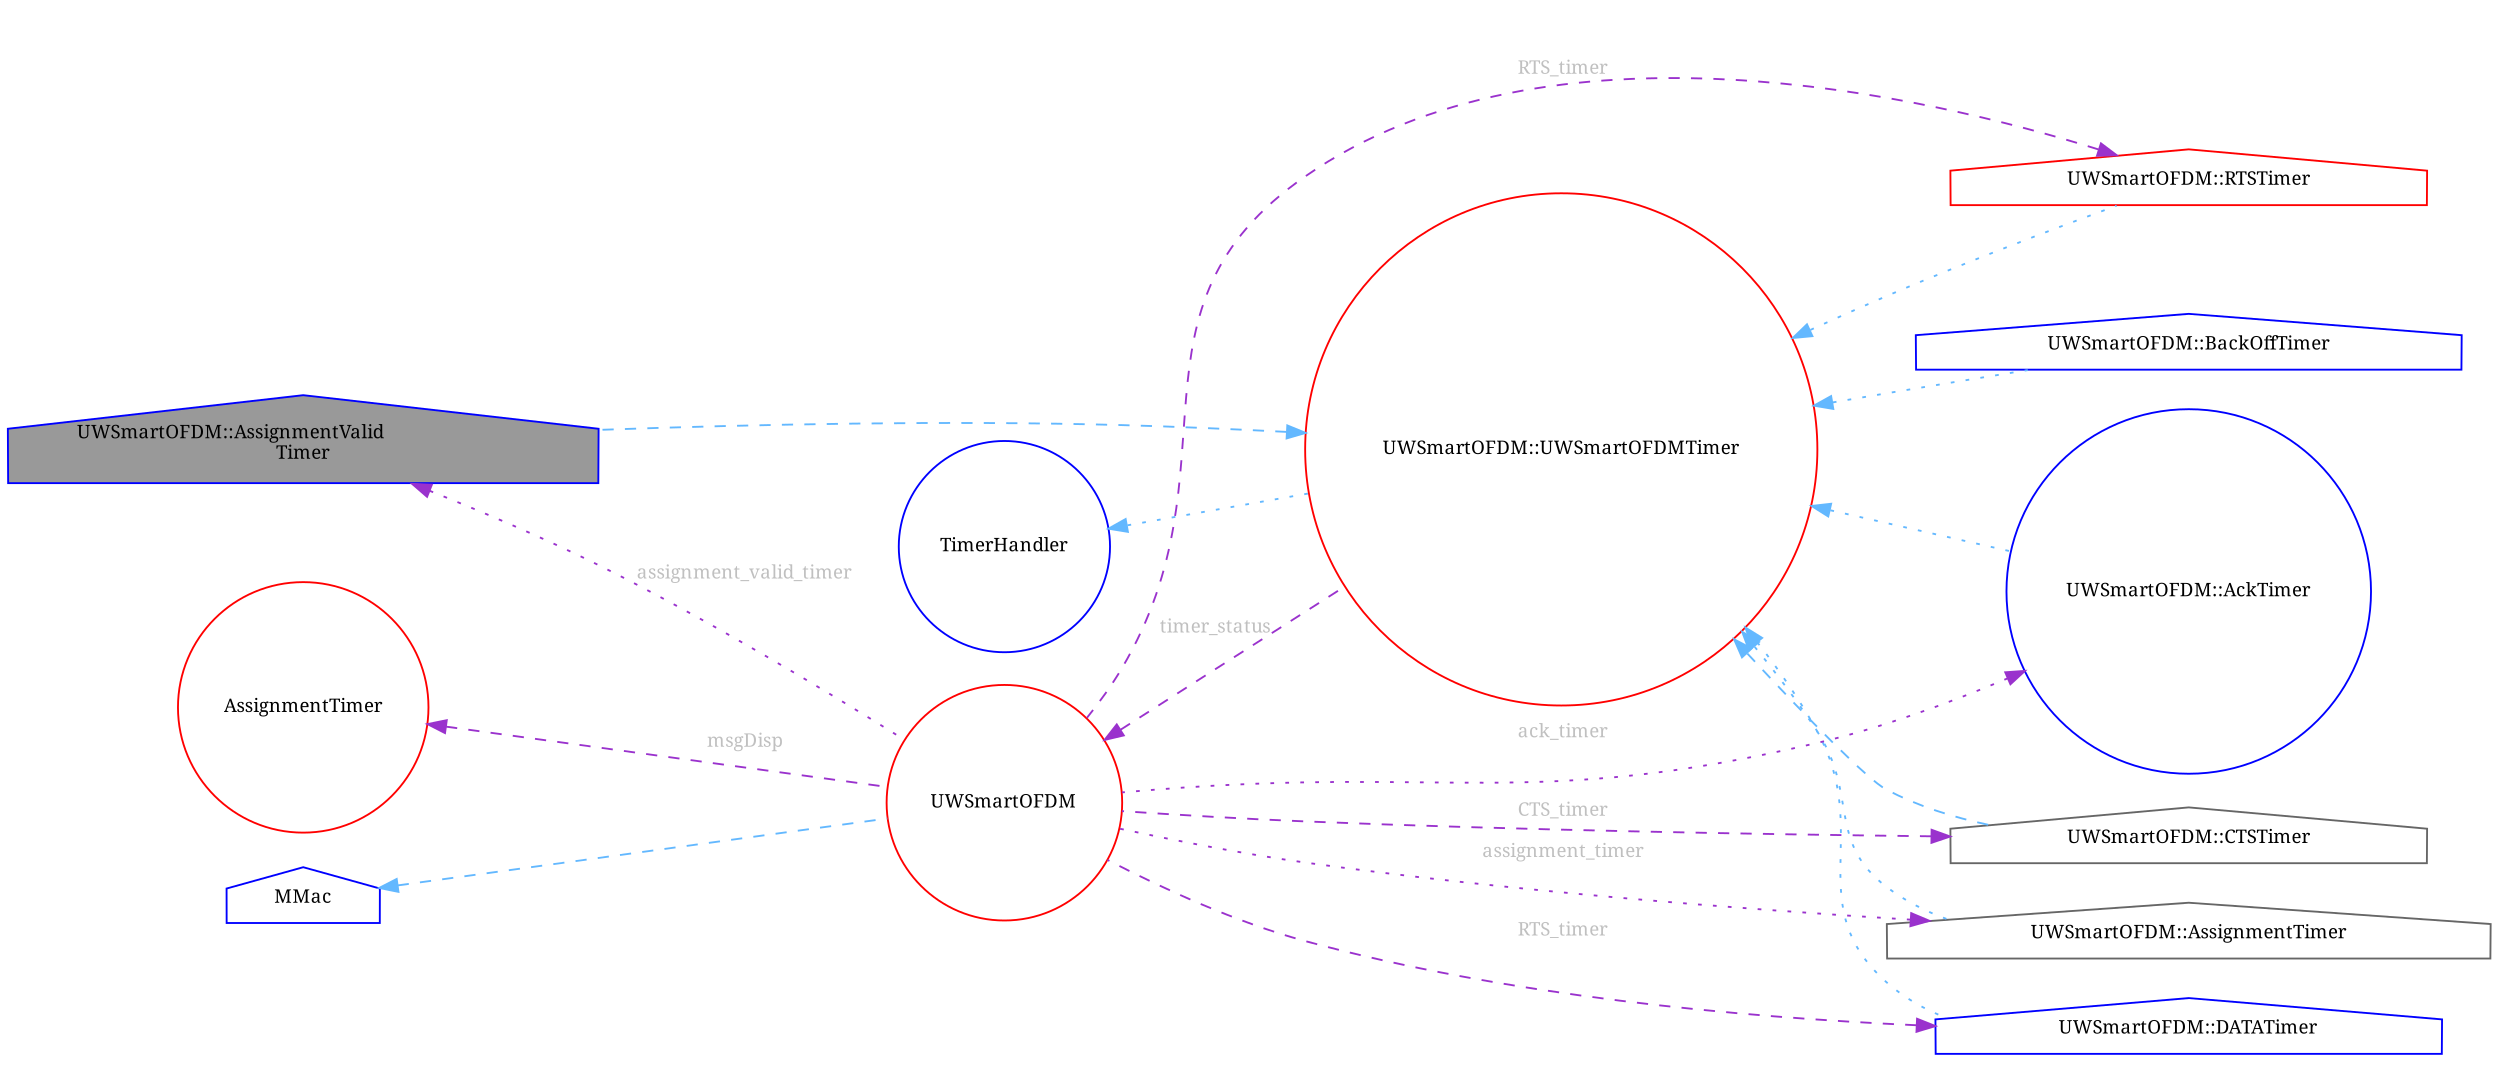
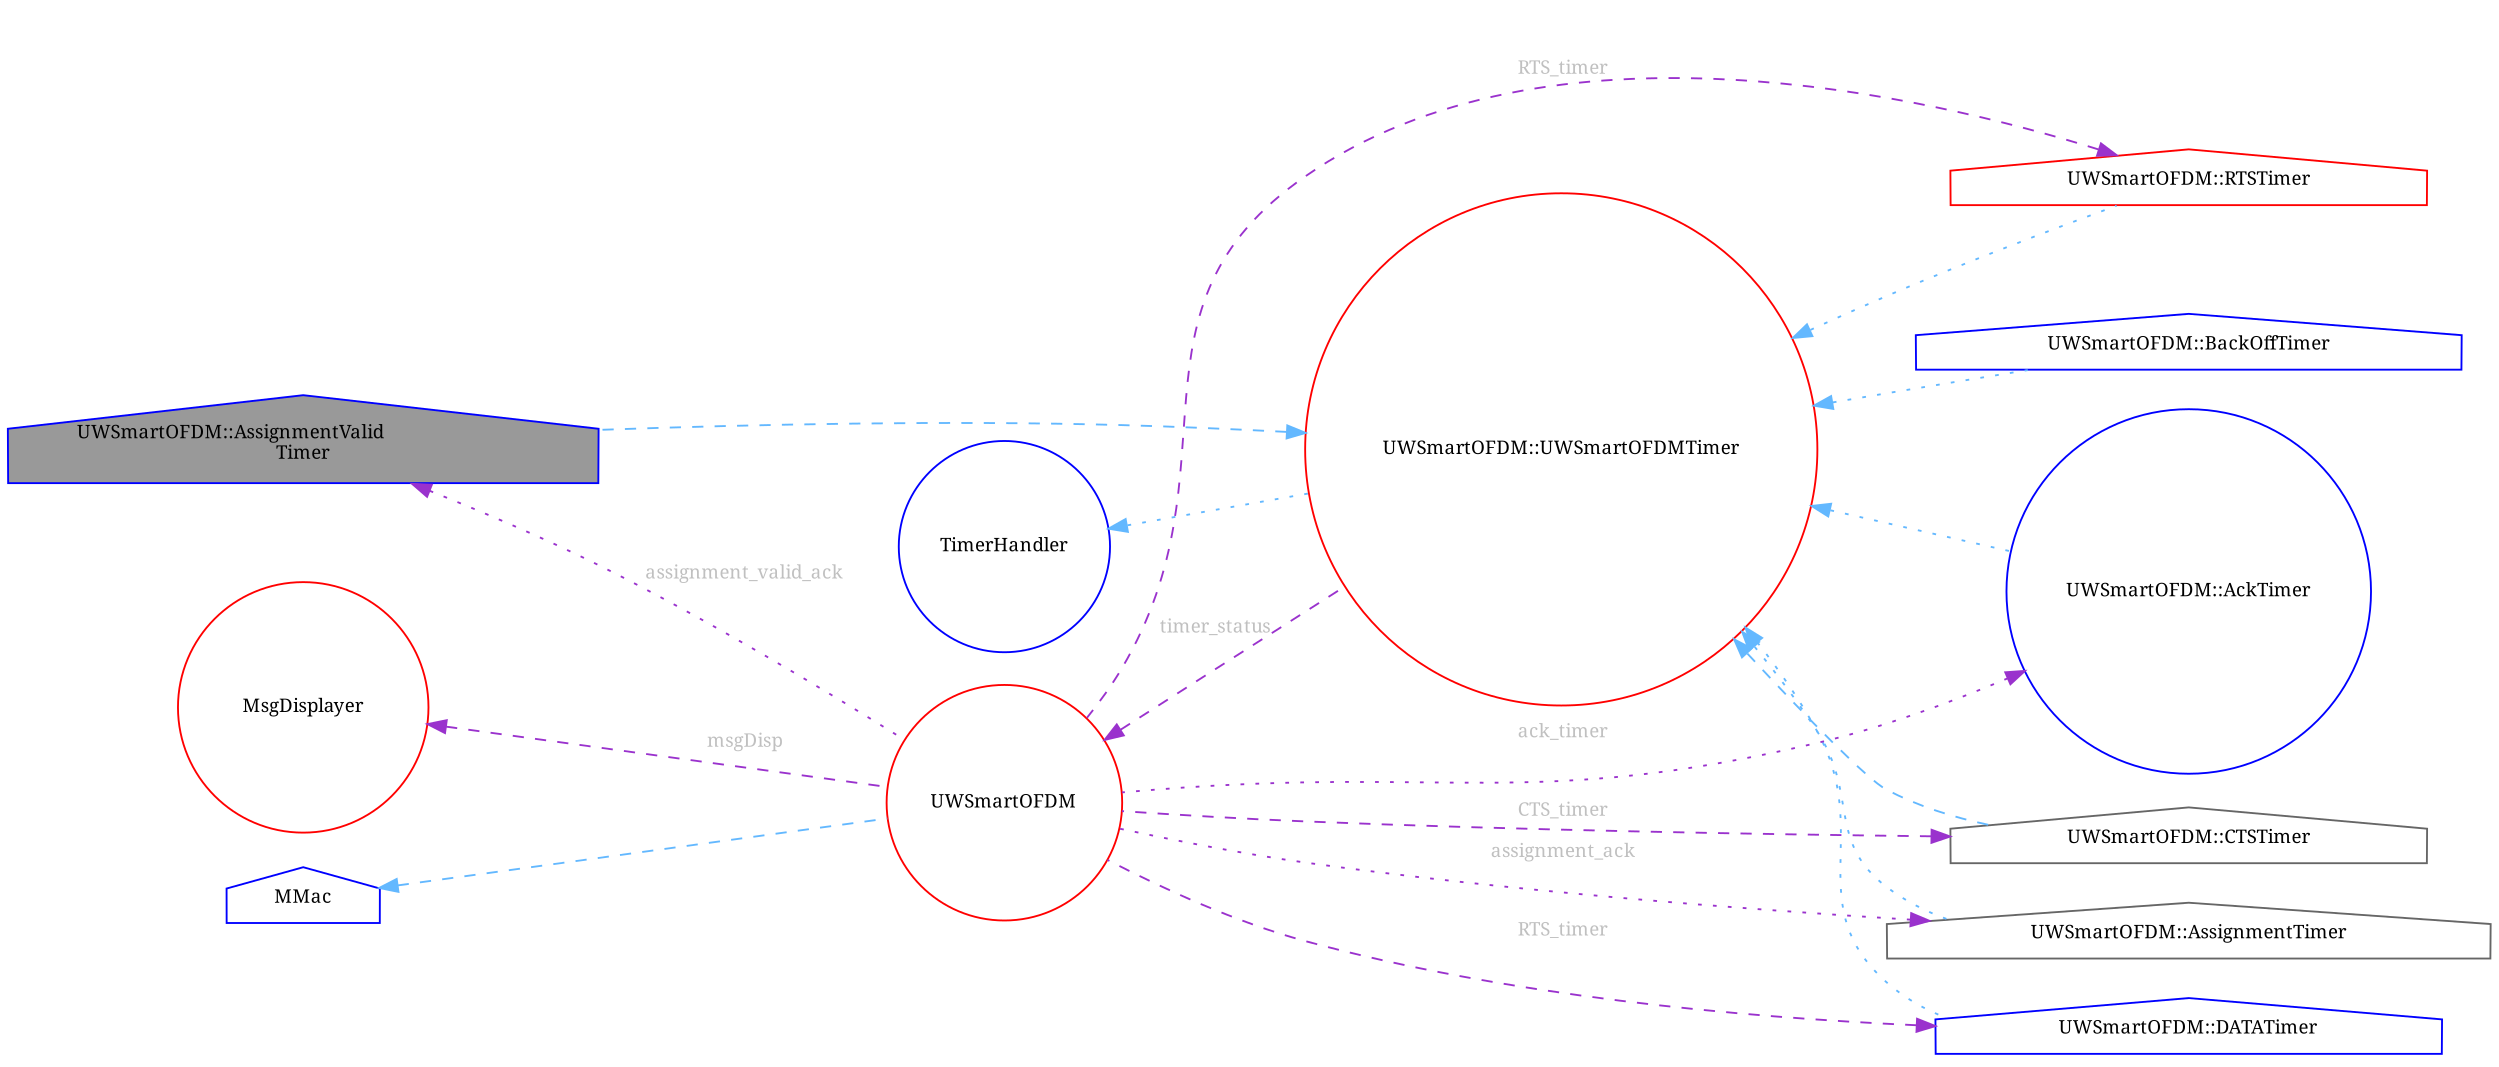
edge "UWSmartOFDM" -> "UWSmartOFDM::AssignmentValid Timer": label " assignment_valid_timer" -> " assignment_valid_ack"
node "AssignmentTimer": label "AssignmentTimer" -> "MsgDisplayer"
edge "UWSmartOFDM" -> "UWSmartOFDM::AssignmentTimer": label " assignment_timer" -> " assignment_ack"
